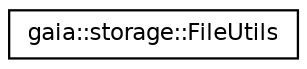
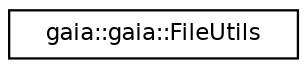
node "gaia::storage::FileUtils": label "gaia::storage::FileUtils" -> "gaia::gaia::FileUtils"
